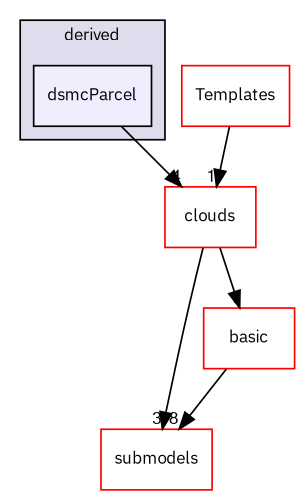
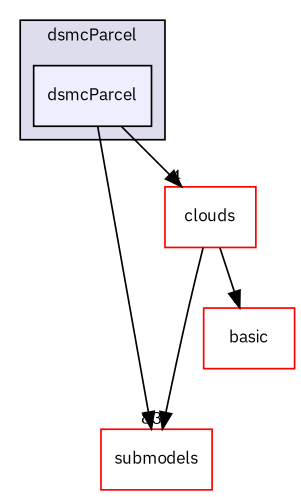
cluster "derived": label "derived" -> "dsmcParcel"
node "Templates": removed
edge "basic" -> "submodels": now "dsmcParcel" -> "submodels"
